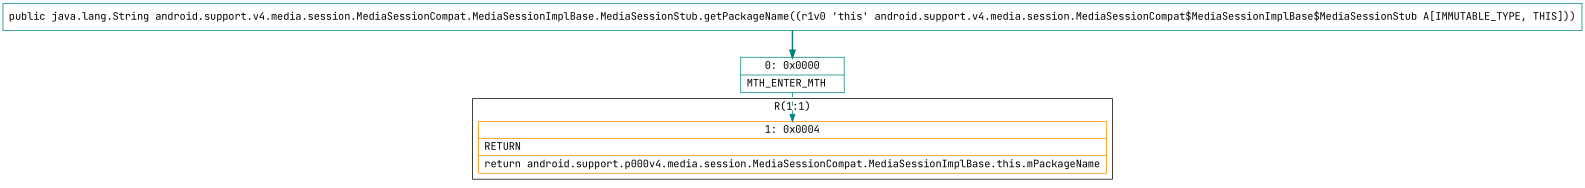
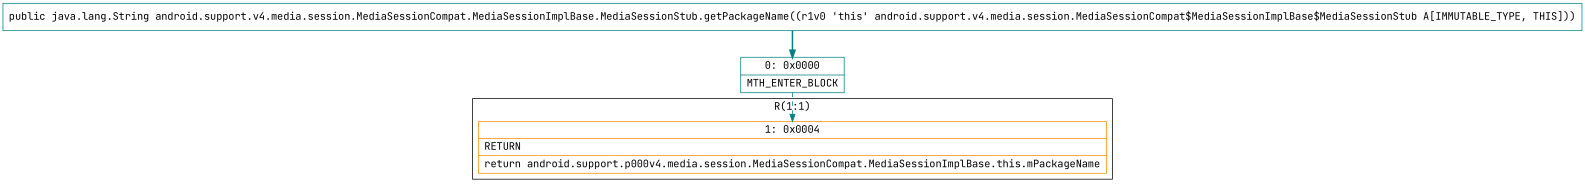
node "0: 0x0000": text "MTH_ENTER_MTH" -> "MTH_ENTER_BLOCK"
